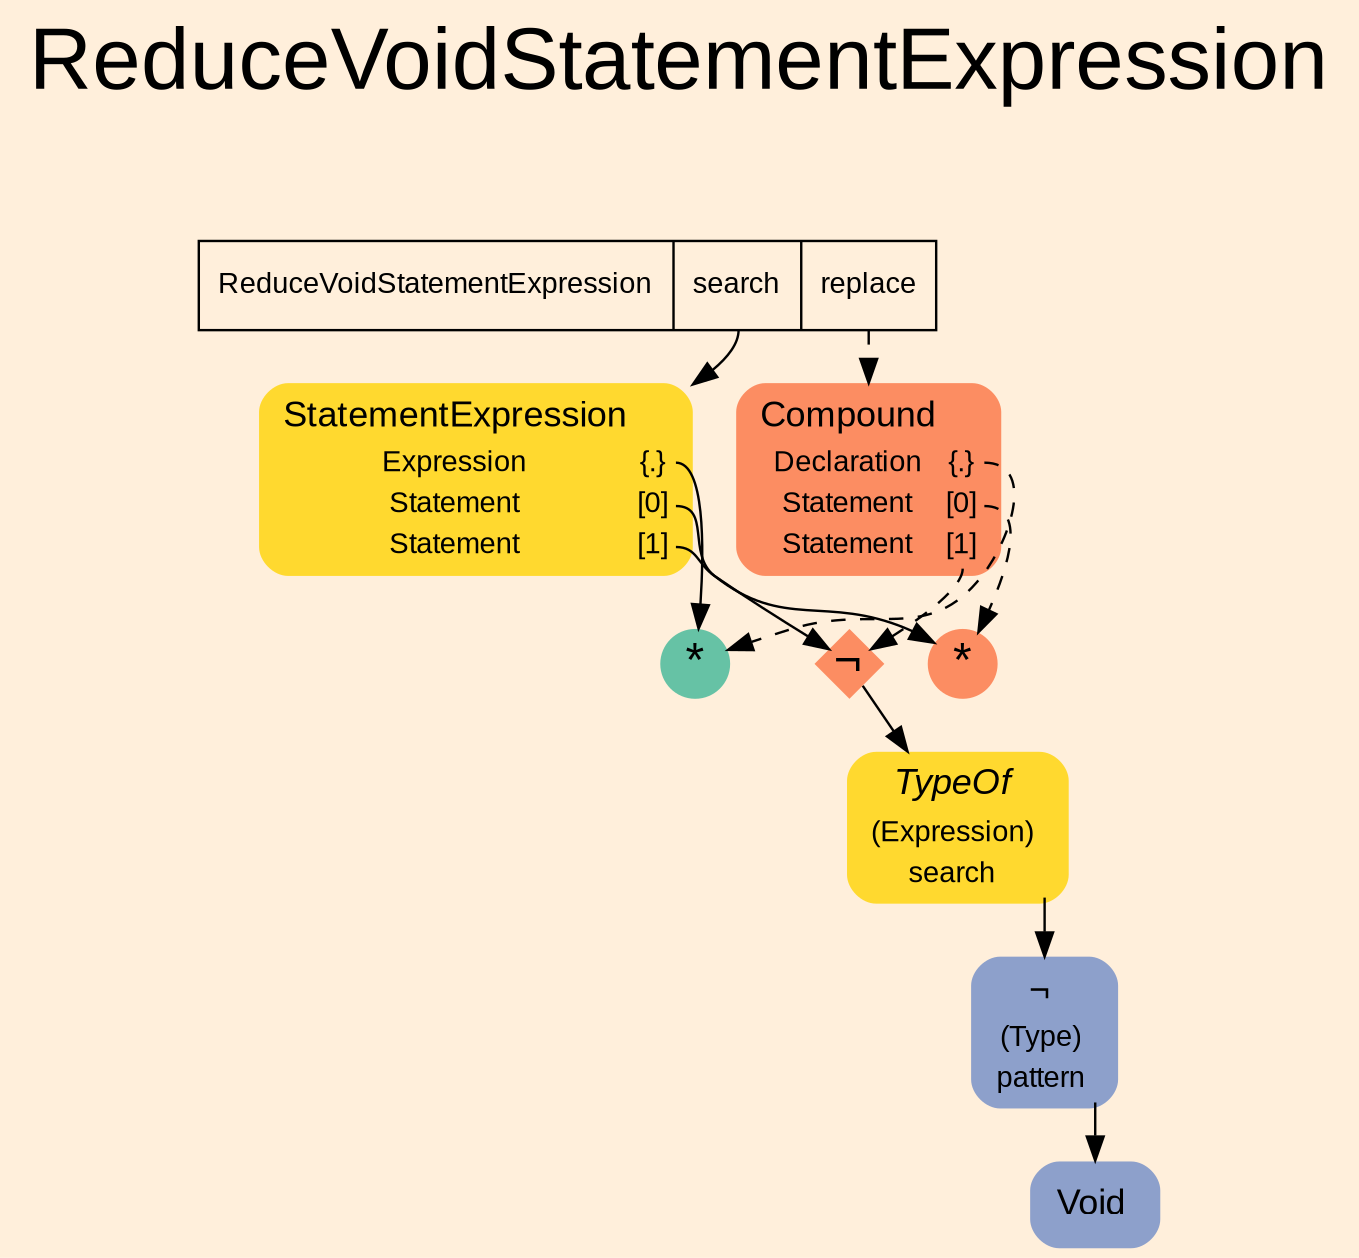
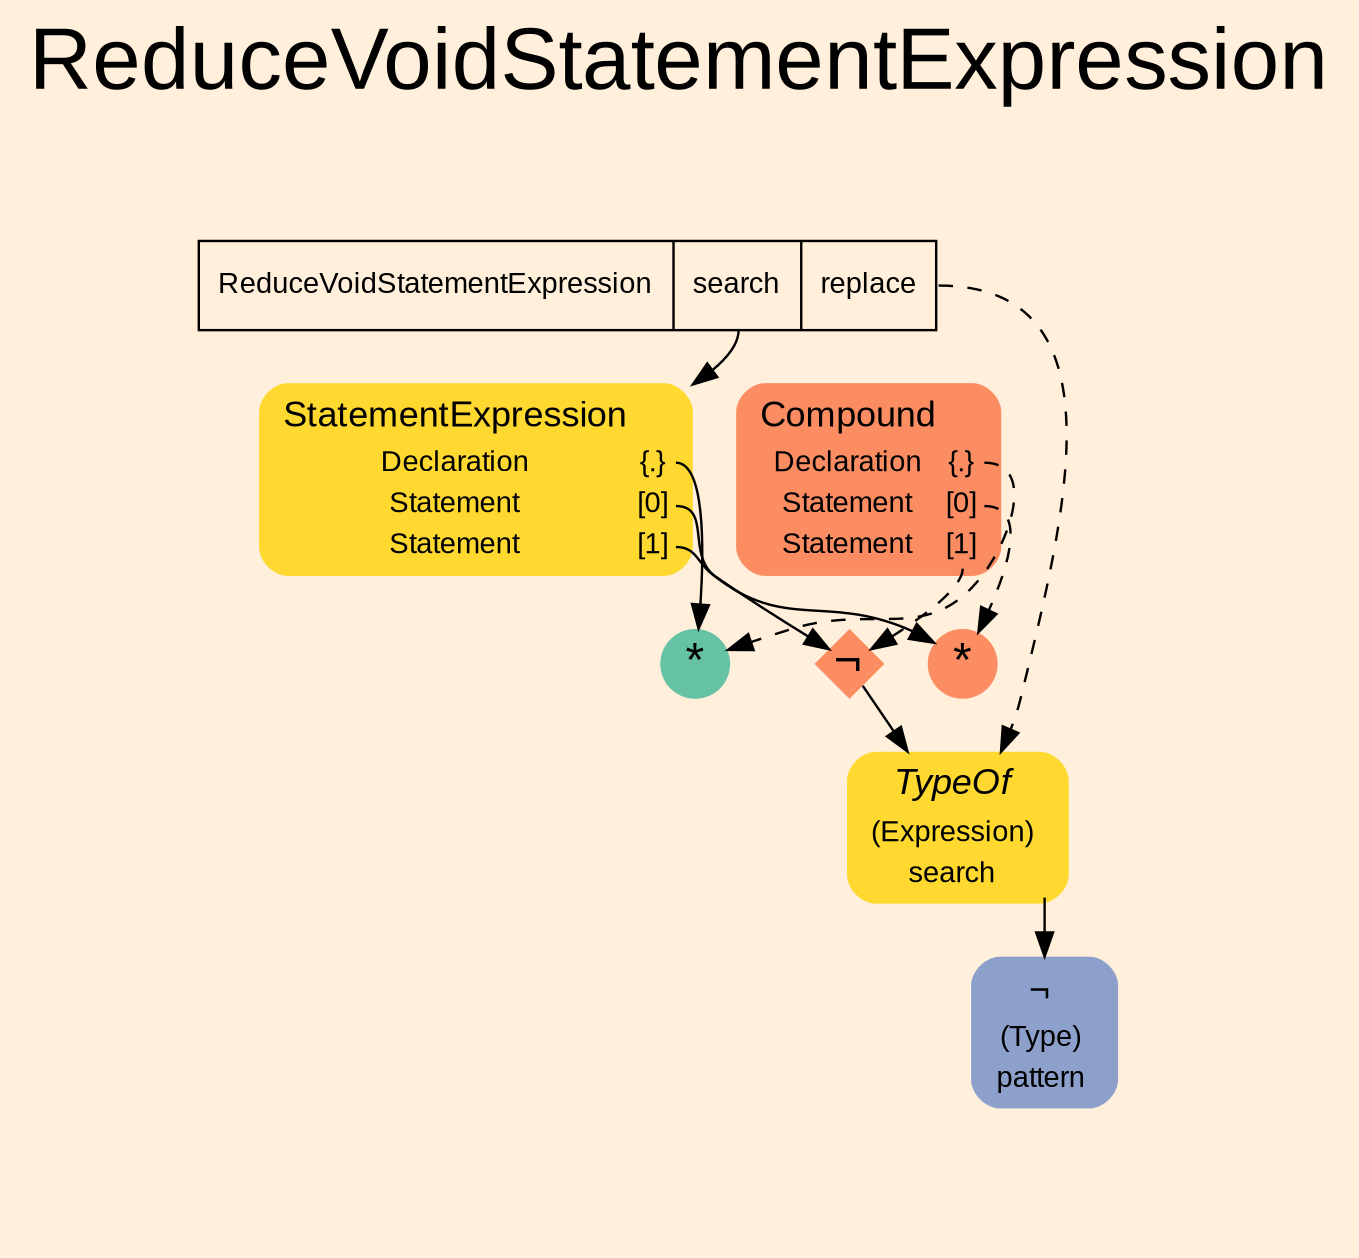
edge "ReduceVoidStatementExpression" -> "Compound": now "ReduceVoidStatementExpression" -> "TypeOf"
node "StatementExpression": text "Expression" -> "Declaration"
node "Void": removed
